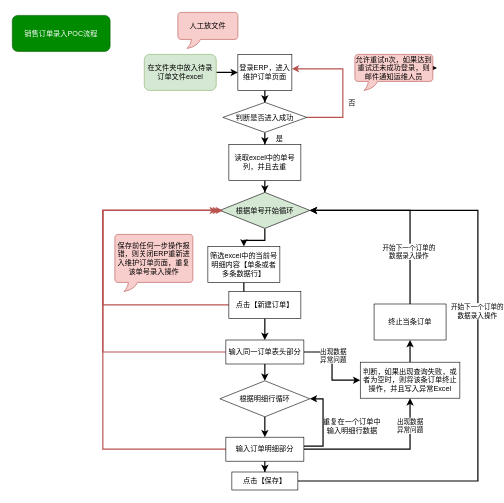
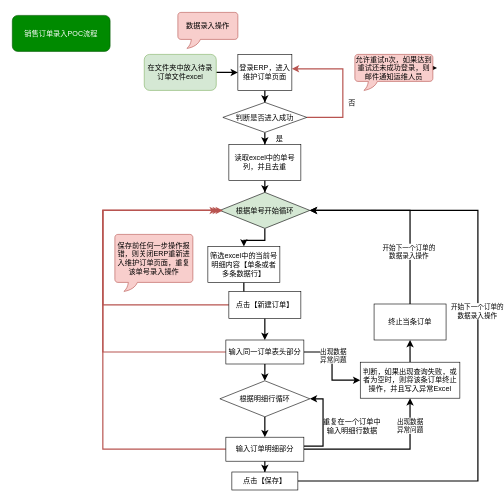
node "人工放文件": label "人工放文件" -> "数据录入操作"
